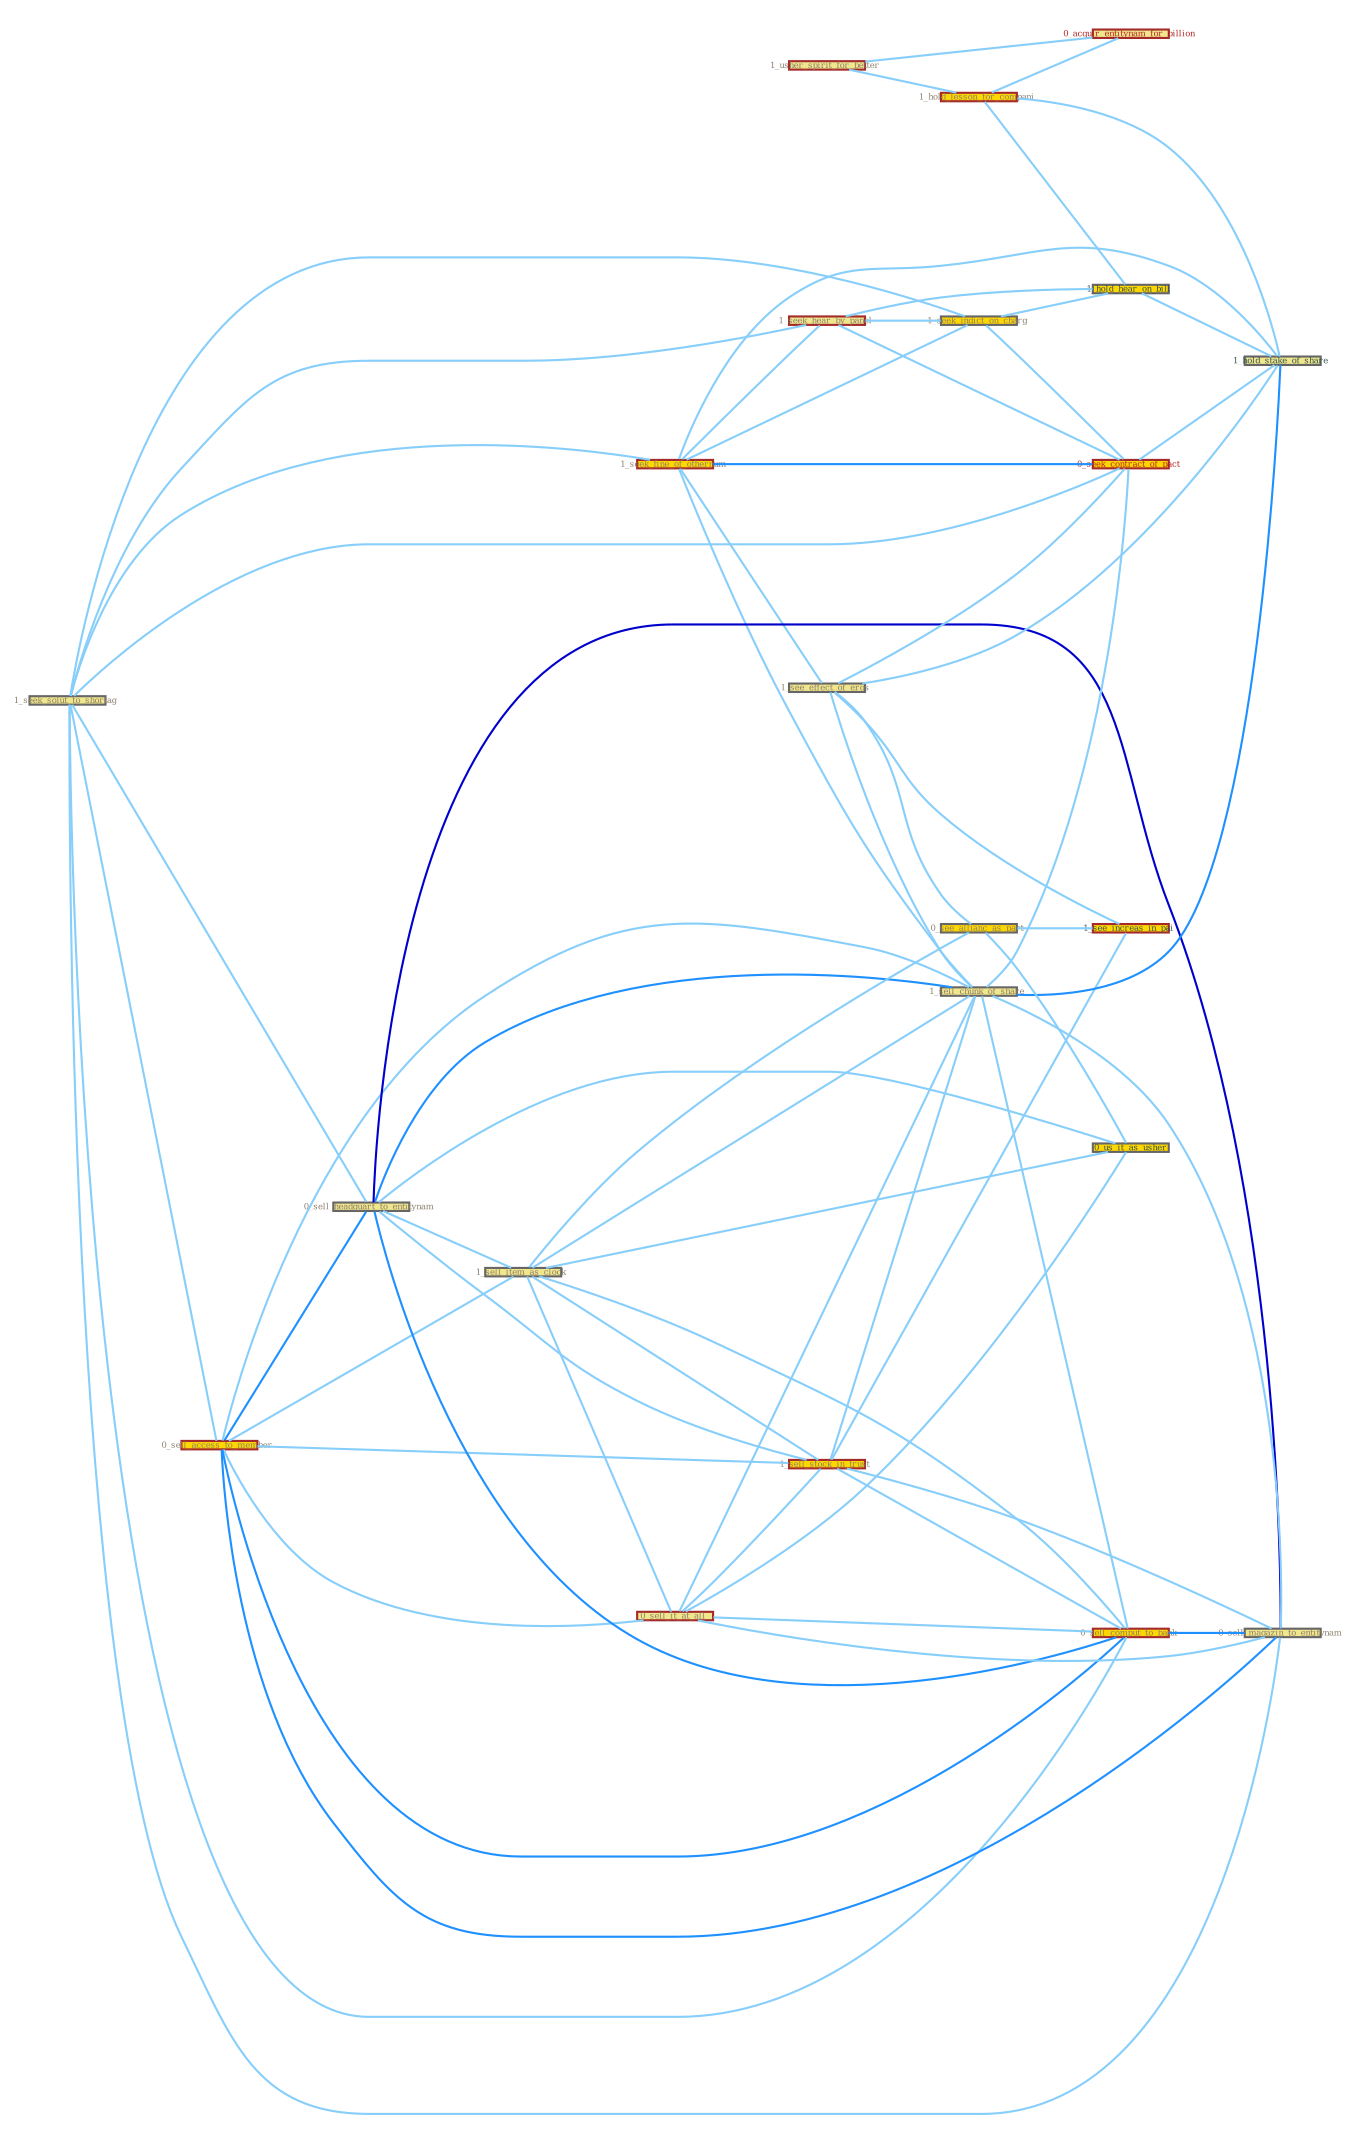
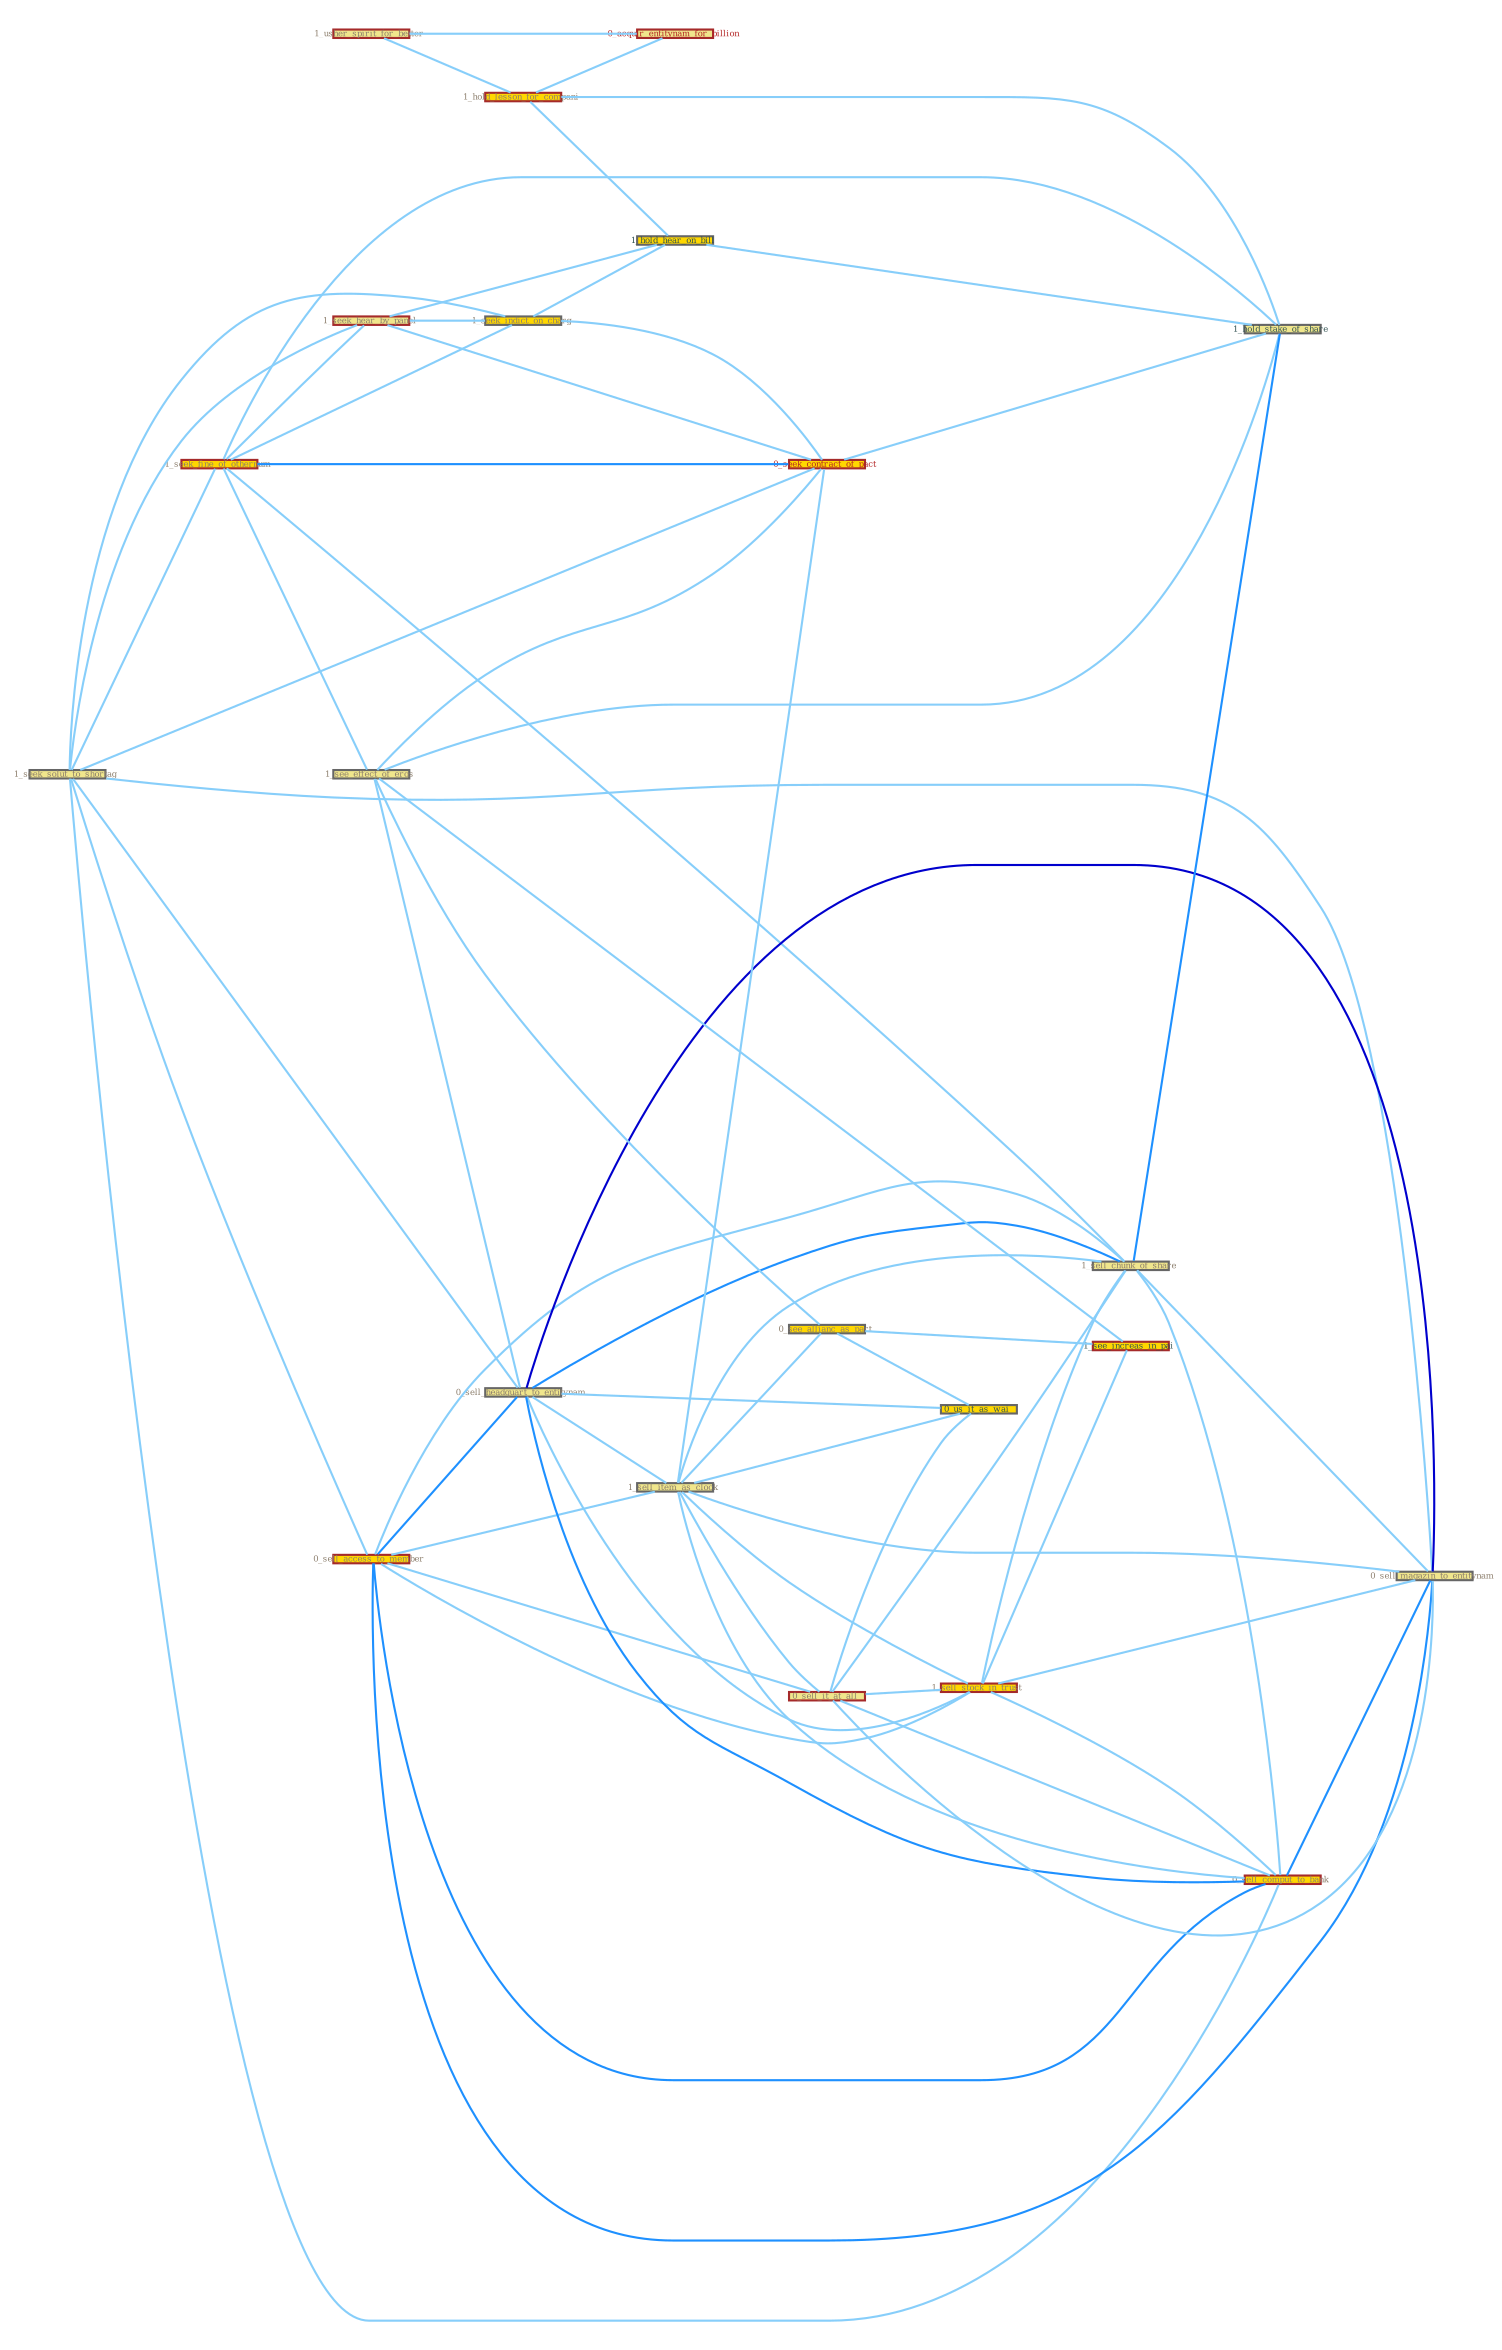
edge "0_seek_contract_of_pact" -- "1_sell_chunk_of_share": now "0_seek_contract_of_pact" -- "1_sell_item_as_clock"
edge "1_see_effect_of_eros" -- "1_sell_chunk_of_share": now "1_see_effect_of_eros" -- "0_sell_headquart_to_entitynam"
node "0_us_it_as_usher": label "0_us_it_as_usher" -> "0_us_it_as_wai"
edge "1_sell_item_as_clock" -- "0_sell_magazin_to_entitynam": added
